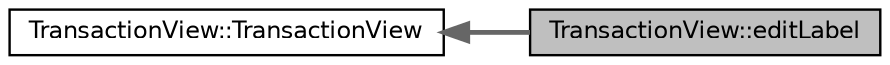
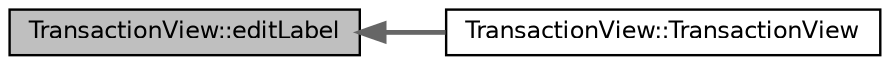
edge "TransactionView::editLabel" -> "TransactionView::TransactionView": reversed
